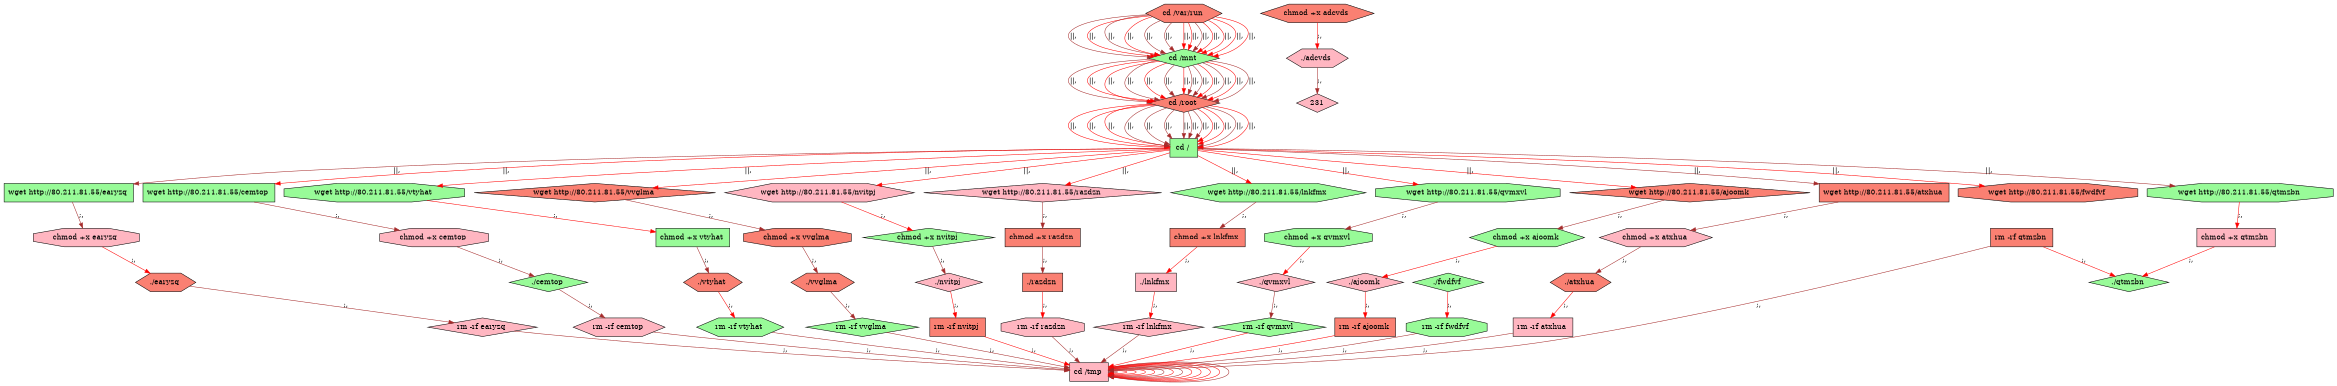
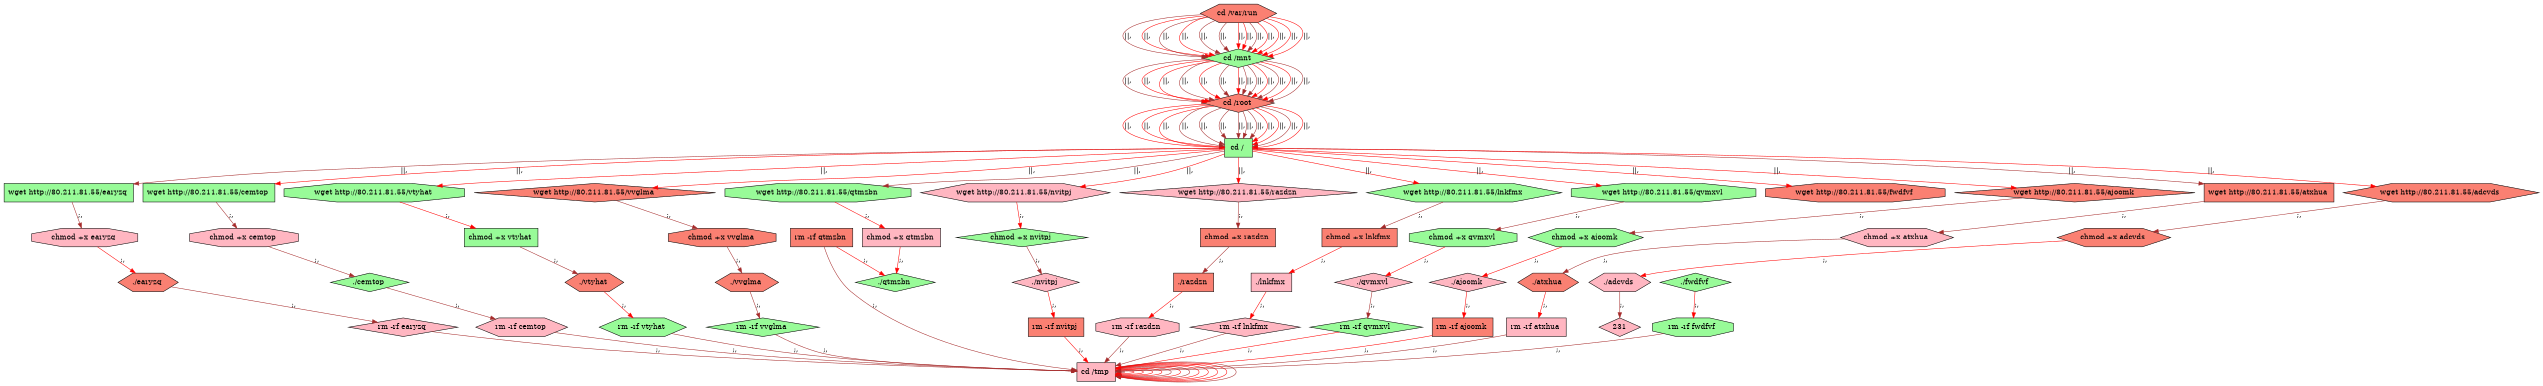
node "wget http://80.211.81.55/adcvds": added
